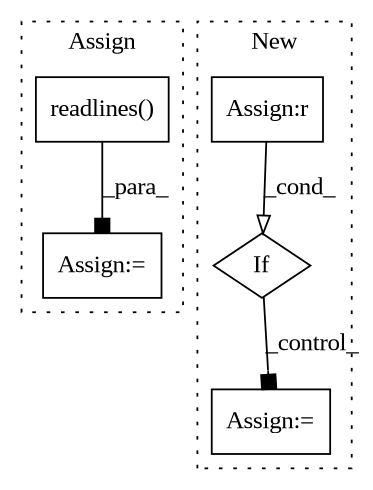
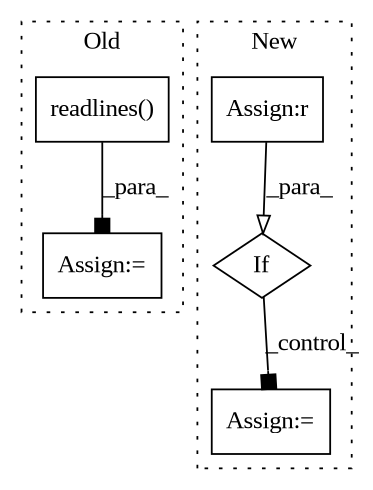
cluster "Assign": label "Assign" -> "Old"
edge "Assign:r" -> "If": label "_cond_" -> "_para_"
